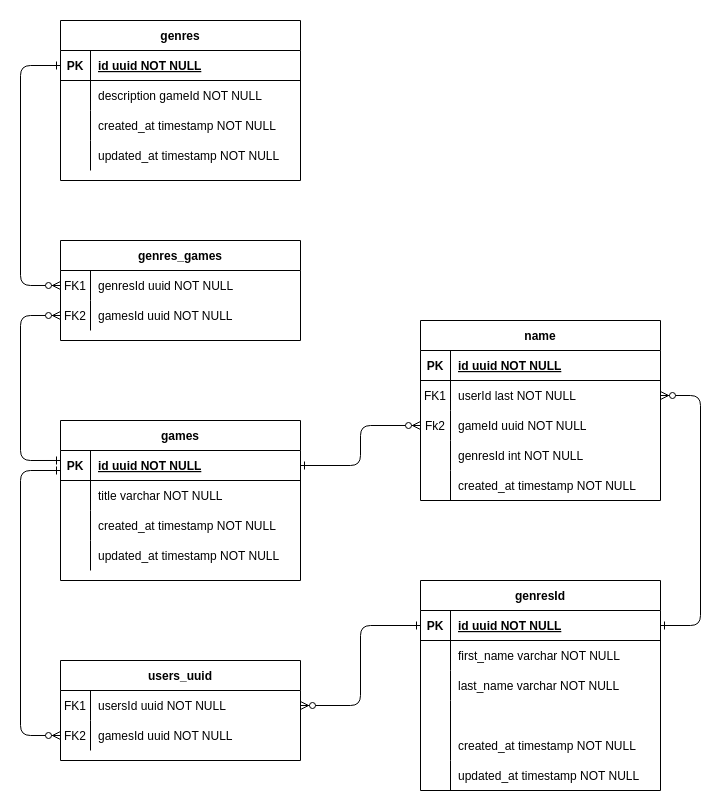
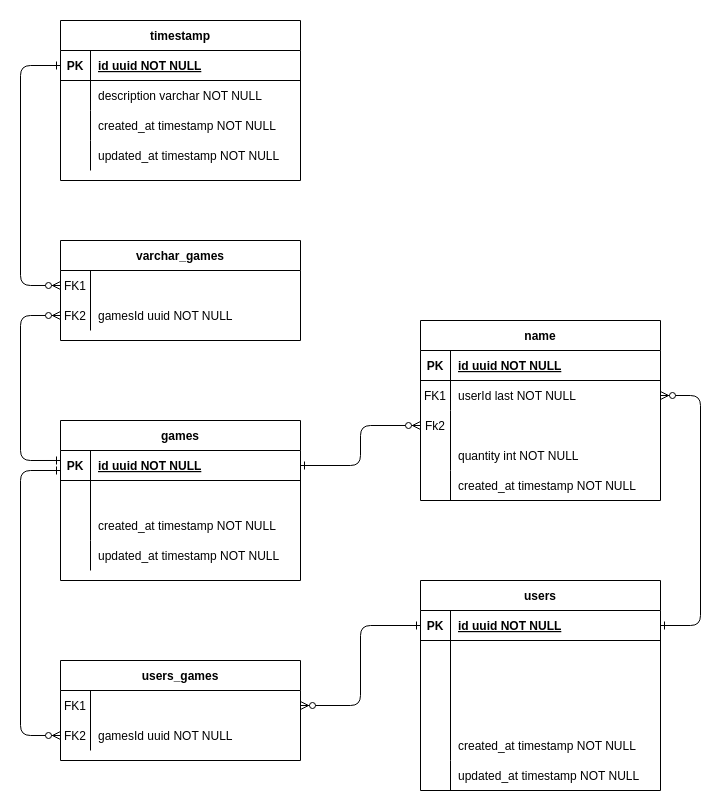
node "genres": label "genres" -> "timestamp"
node "description gameId NOT NULL": label "description gameId NOT NULL" -> "description varchar NOT NULL"
node "genres_games": label "genres_games" -> "varchar_games"
node "genresId uuid NOT NULL": removed
node "gameId uuid NOT NULL": removed
node "genresId int NOT NULL": label "genresId int NOT NULL" -> "quantity int NOT NULL"
node "title varchar NOT NULL": removed
node "genresId": label "genresId" -> "users"
node "first_name varchar NOT NULL": removed
node "users_uuid": label "users_uuid" -> "users_games"
node "last_name varchar NOT NULL": removed
node "usersId uuid NOT NULL": removed
